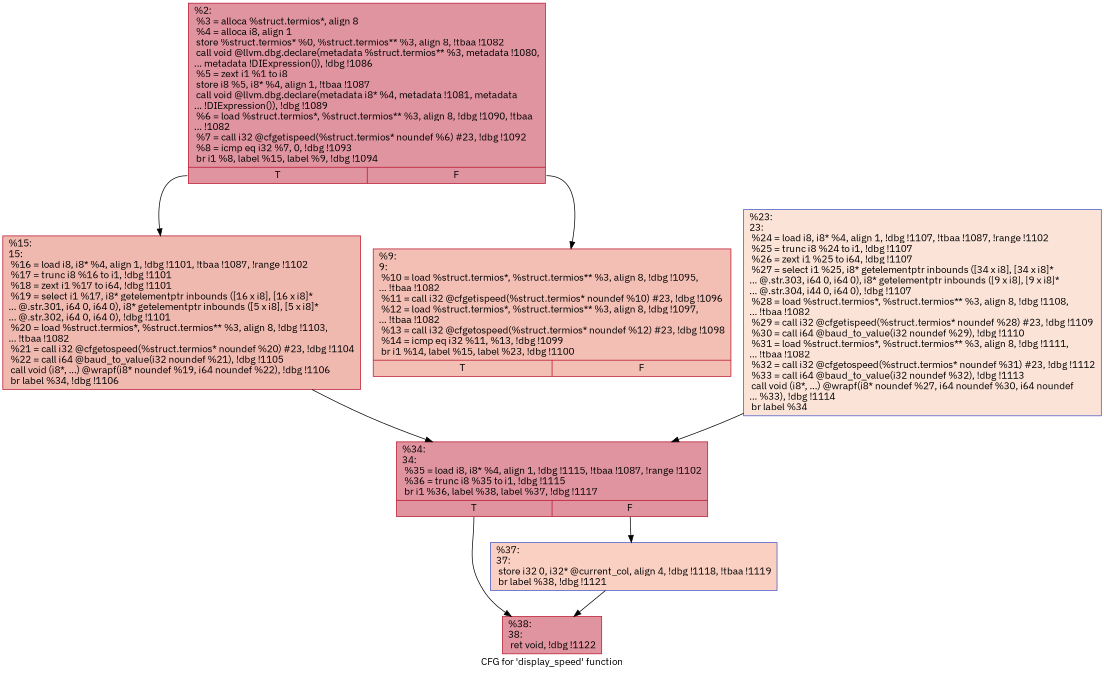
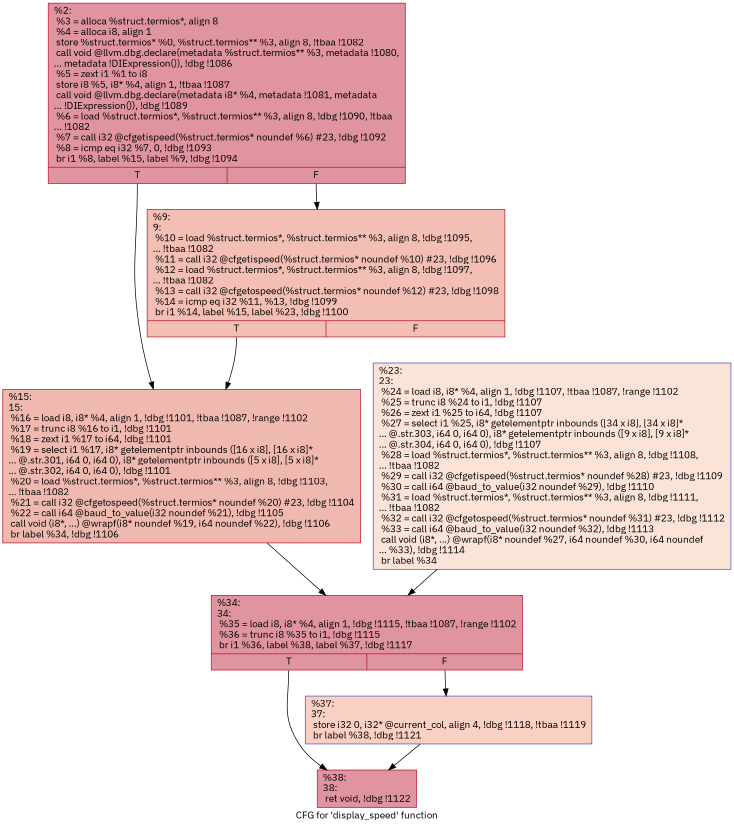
node "%23:": text "... @.str.304, i44 0, i64 0), !dbg !1107" -> "... @.str.304, i64 0, i64 0), !dbg !1107"
edge "%9:" -> "%15:": added
